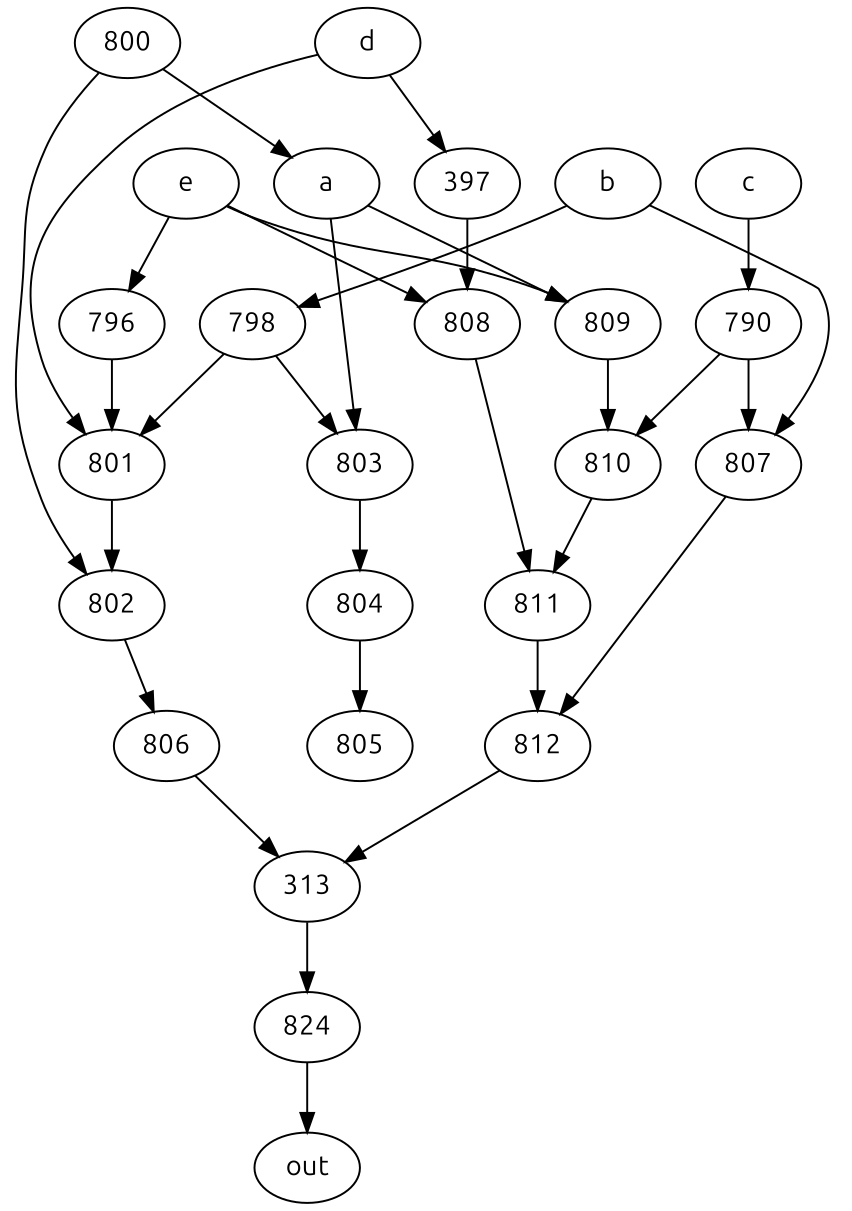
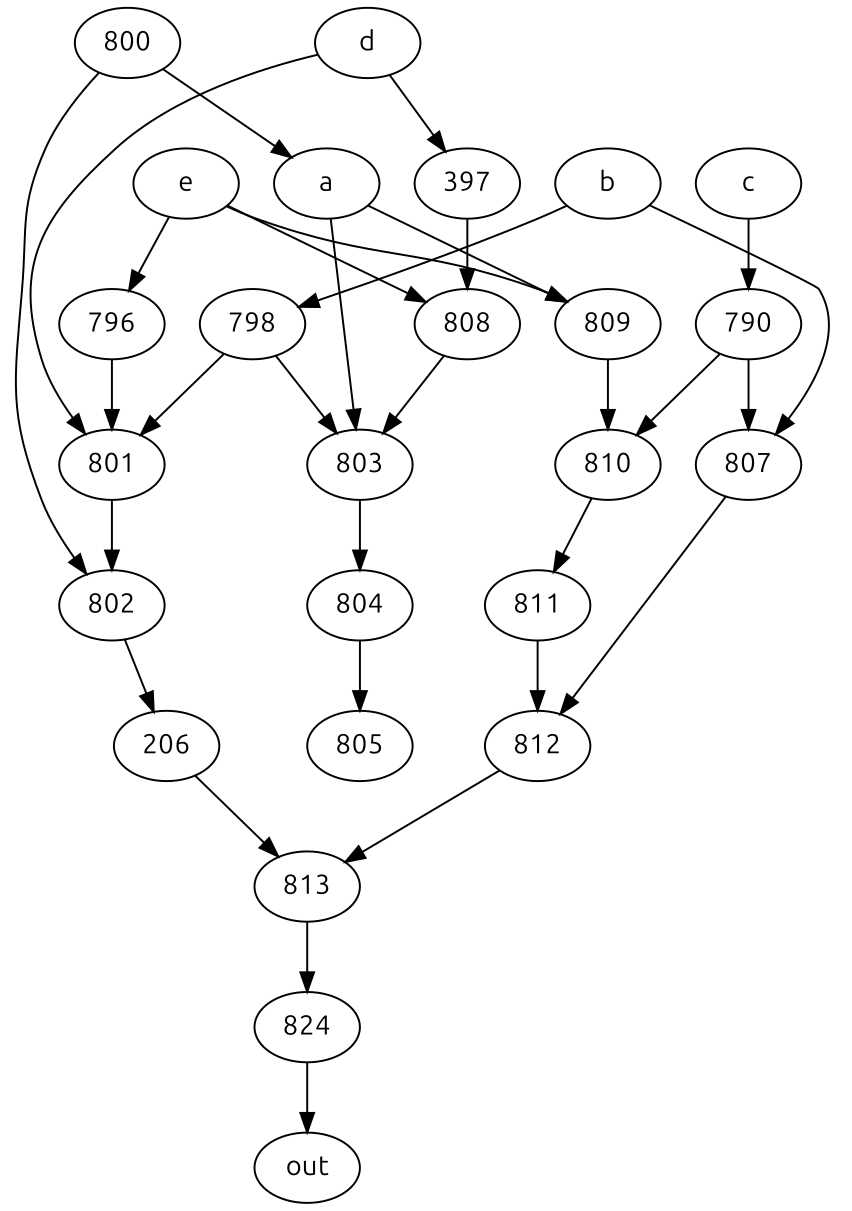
edge "808" -> "811": now "808" -> "803"
node "806": label "806" -> "206"
node "313": label "313" -> "813"
